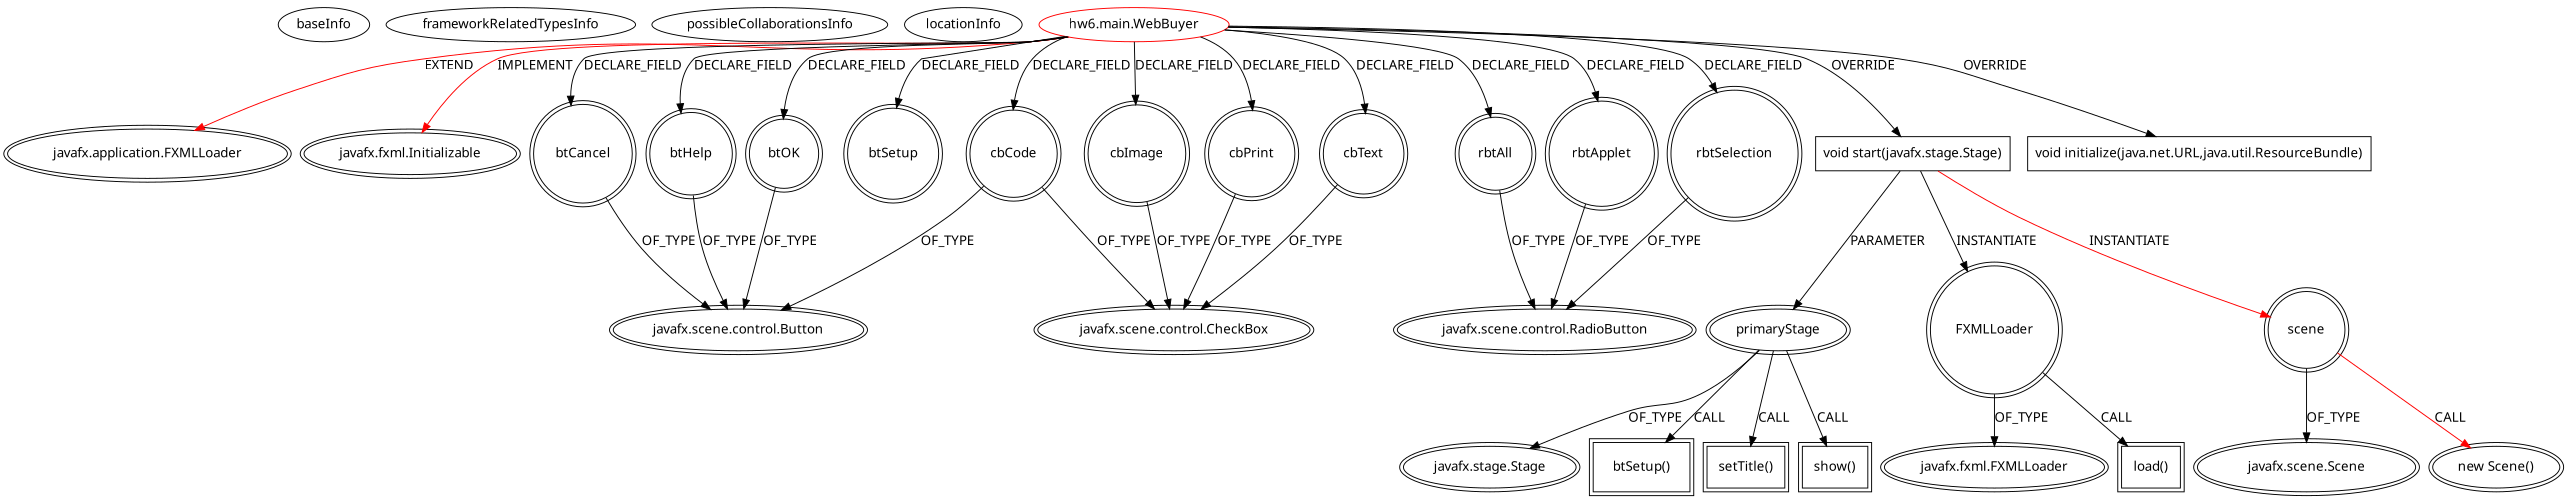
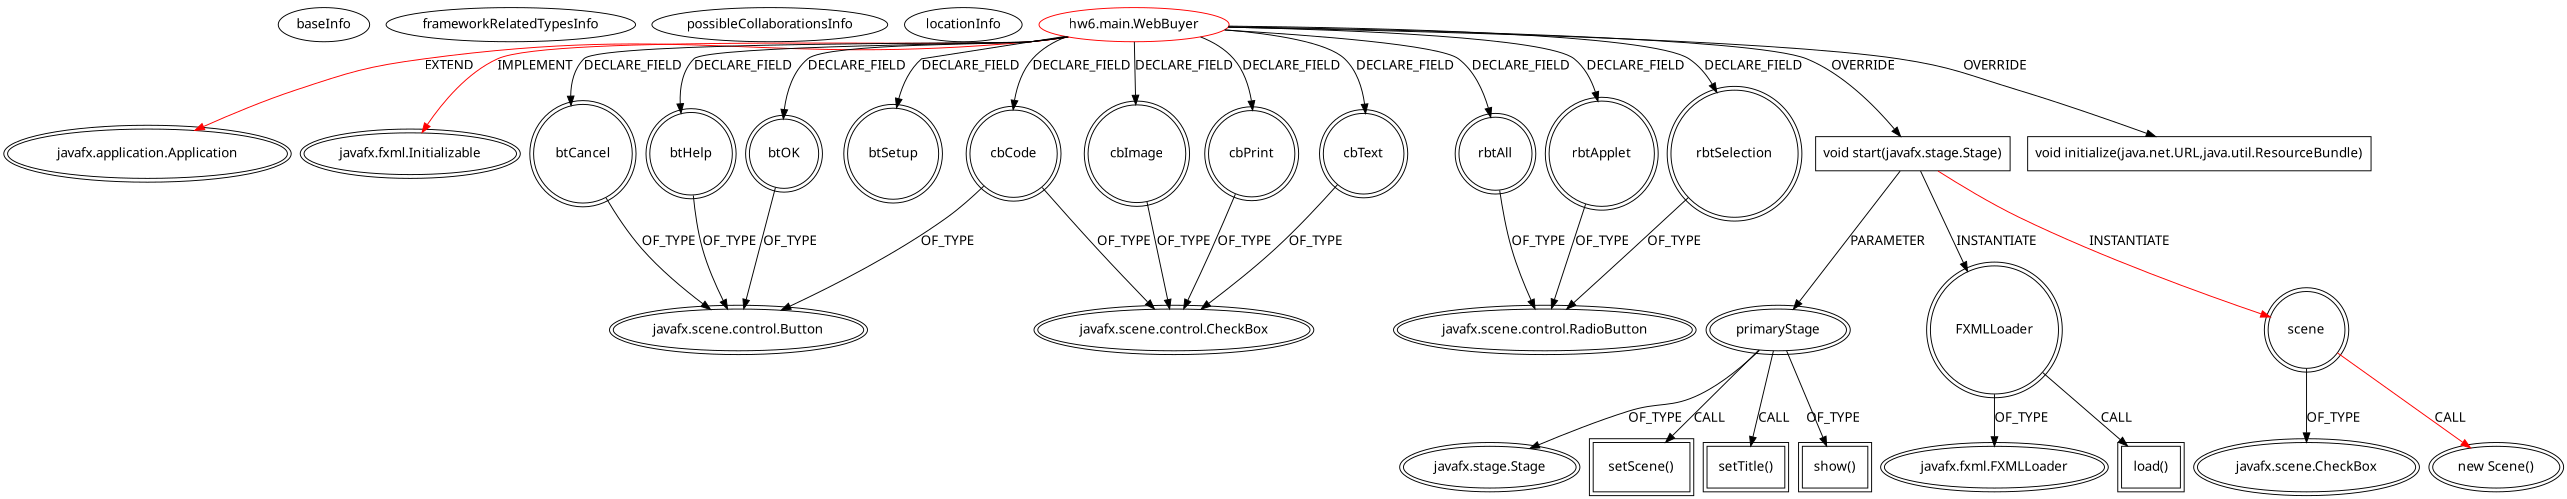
node "javafx.application.FXMLLoader": label "javafx.application.FXMLLoader" -> "javafx.application.Application"
edge "primaryStage" -> "show()": label "CALL" -> "OF_TYPE"
node "btSetup()": label "btSetup()" -> "setScene()"
node "javafx.scene.Scene": label "javafx.scene.Scene" -> "javafx.scene.CheckBox"
